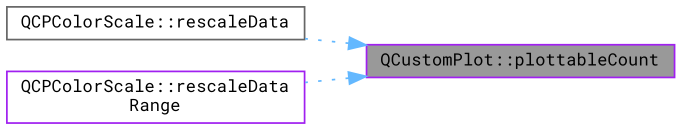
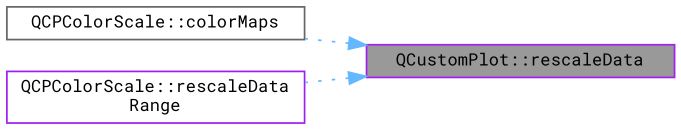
node "QCPColorScale::rescaleData": label "QCPColorScale::rescaleData" -> "QCPColorScale::colorMaps"
node "QCustomPlot::plottableCount": label "QCustomPlot::plottableCount" -> "QCustomPlot::rescaleData"
